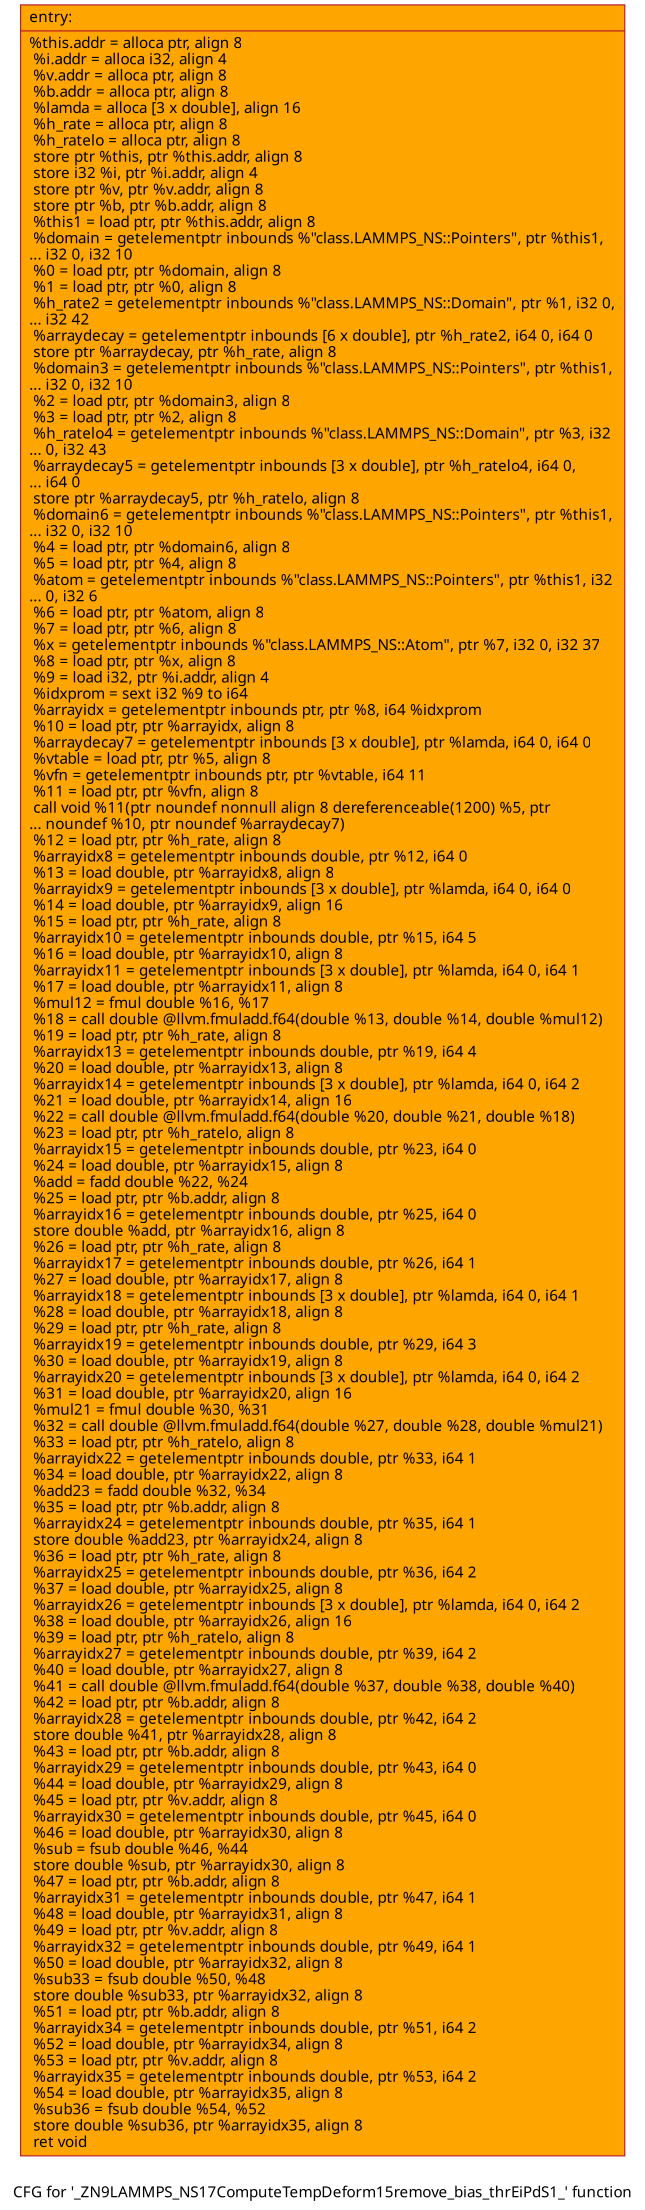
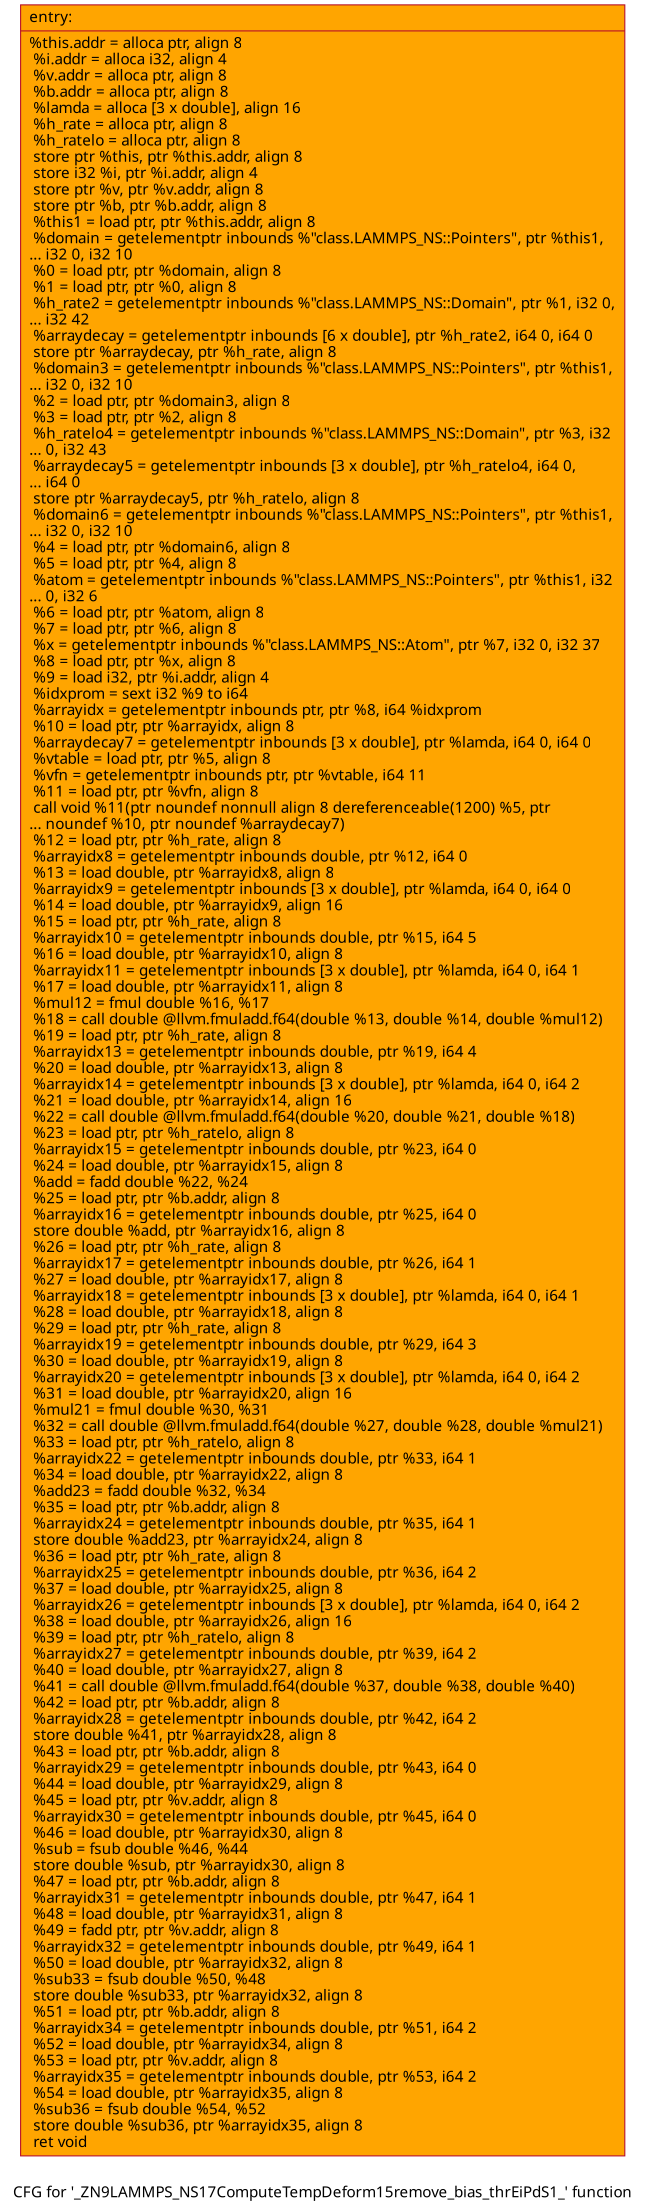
node "entry:": text "%49 = load ptr, ptr %v.addr, align 8" -> "%49 = fadd ptr, ptr %v.addr, align 8"
